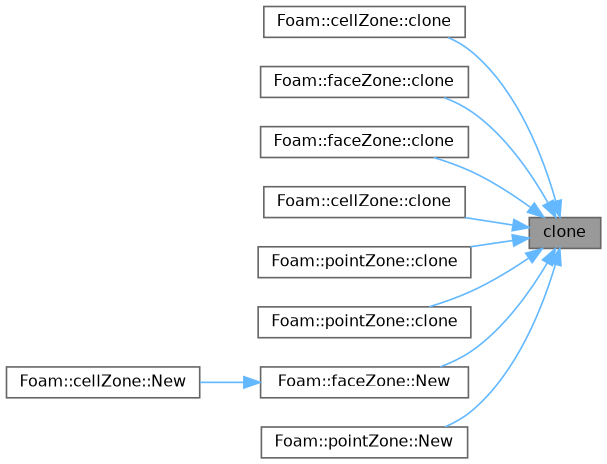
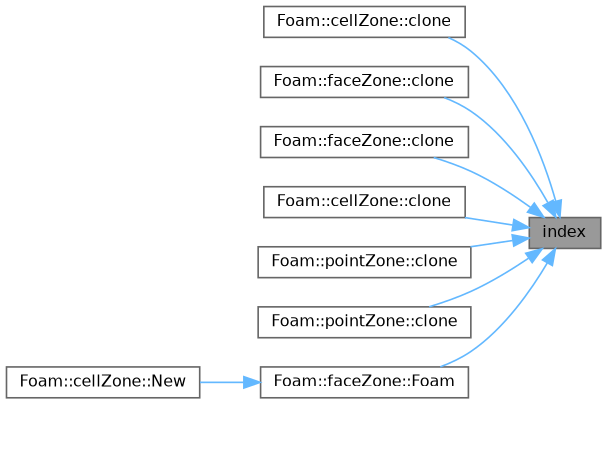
node "clone": label "clone" -> "index"
node "Foam::faceZone::New": label "Foam::faceZone::New" -> "Foam::faceZone::Foam"
node "Foam::pointZone::New": removed
